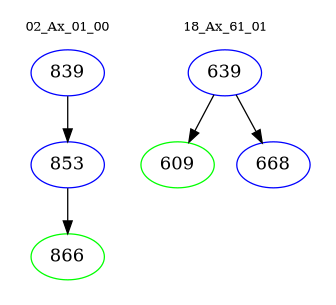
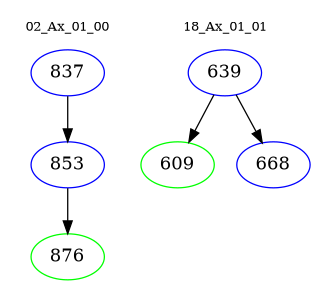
cluster "18_Ax_61_01": label "18_Ax_61_01" -> "18_Ax_01_01"
node "839": label "839" -> "837"
node "866": label "866" -> "876"
